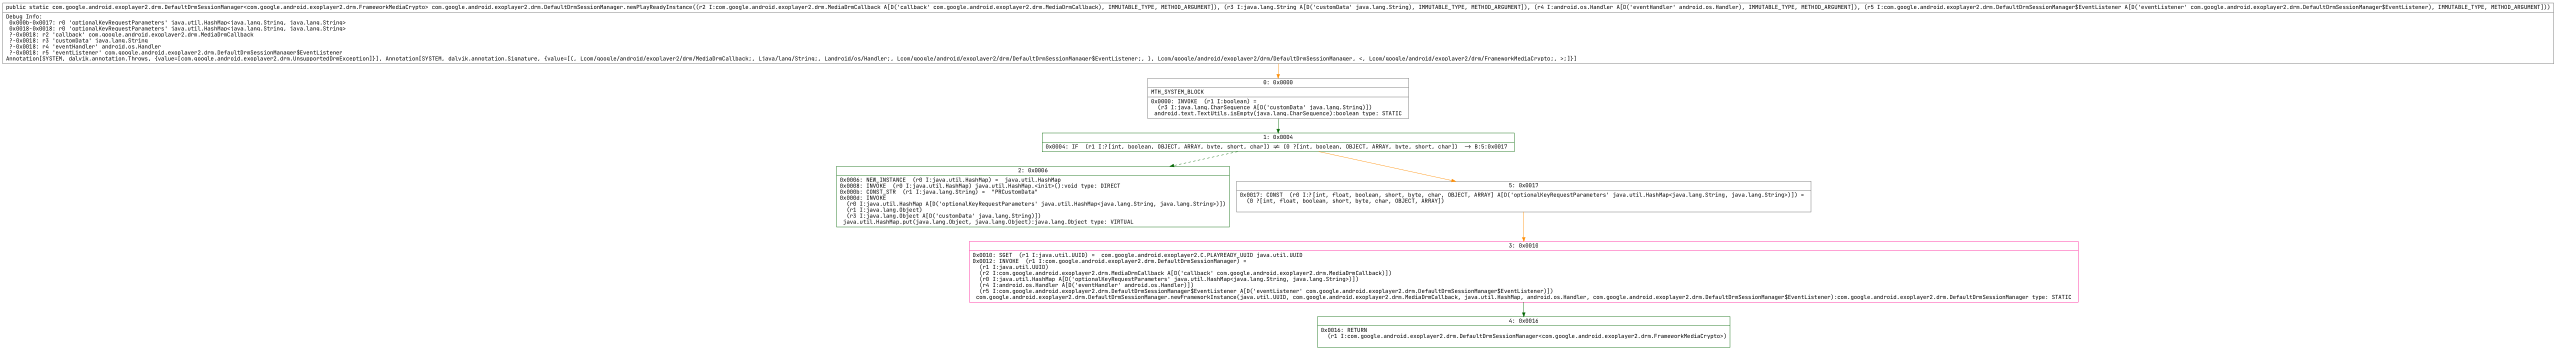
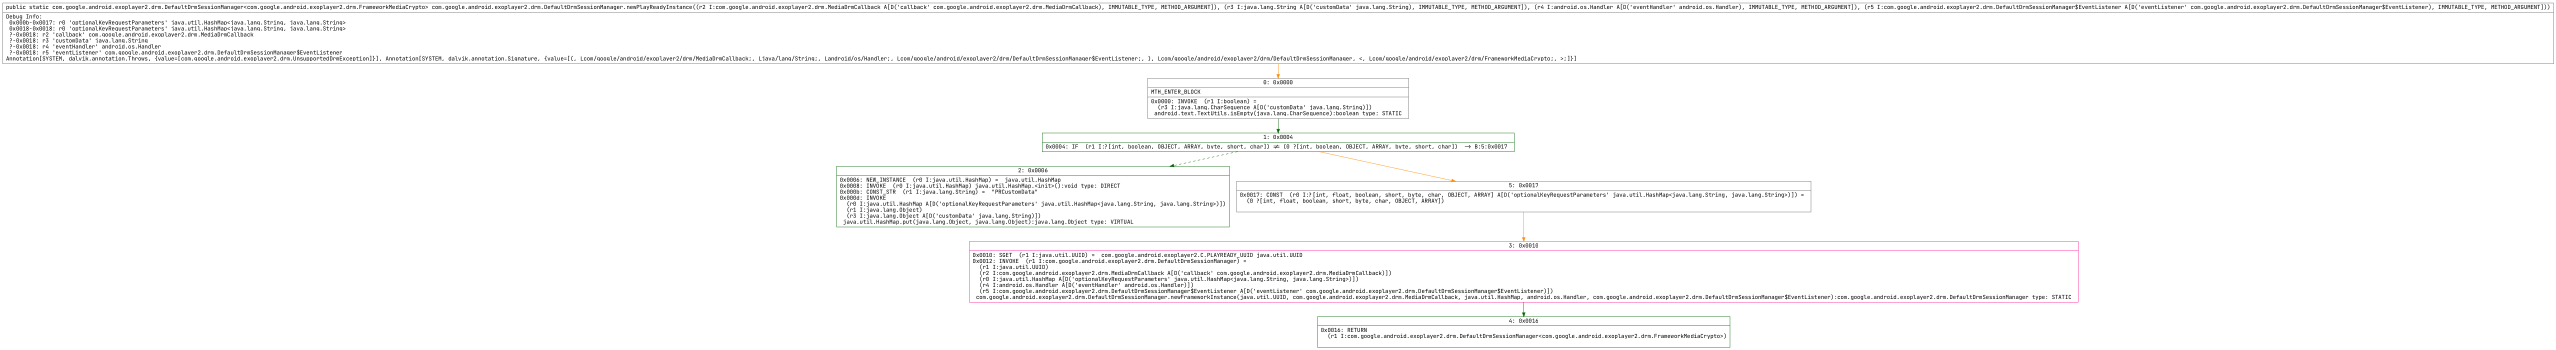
node "0: 0x0000": text "MTH_SYSTEM_BLOCK" -> "MTH_ENTER_BLOCK"
